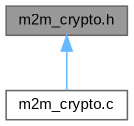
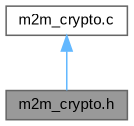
edge "m2m_crypto.c" -> "m2m_crypto.h": reversed
